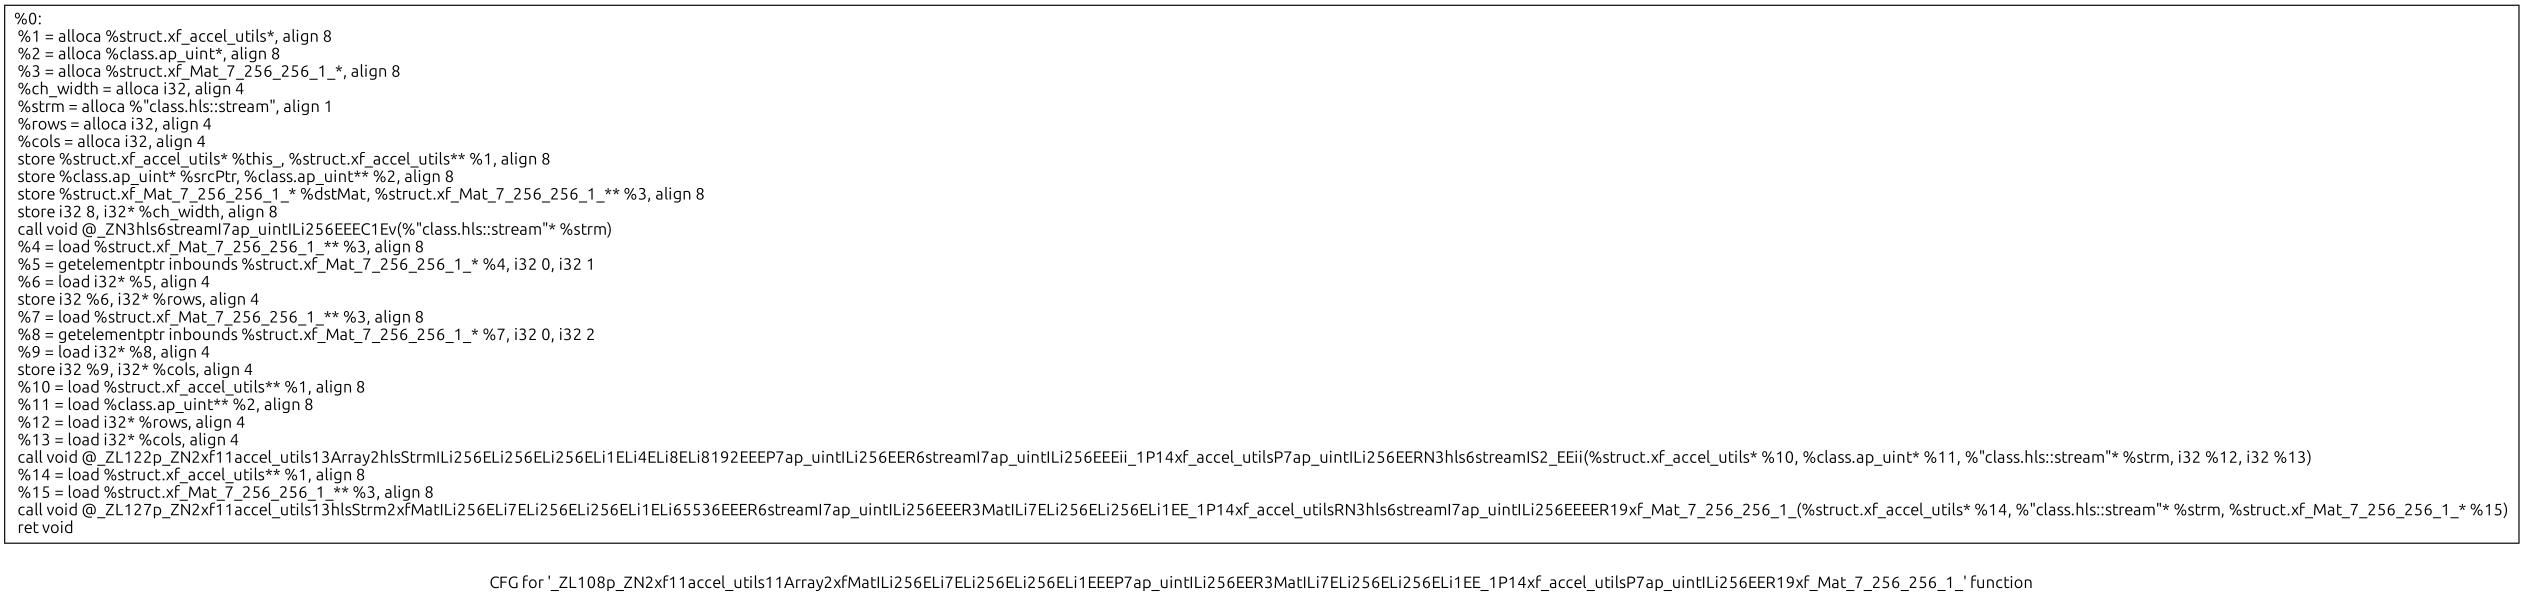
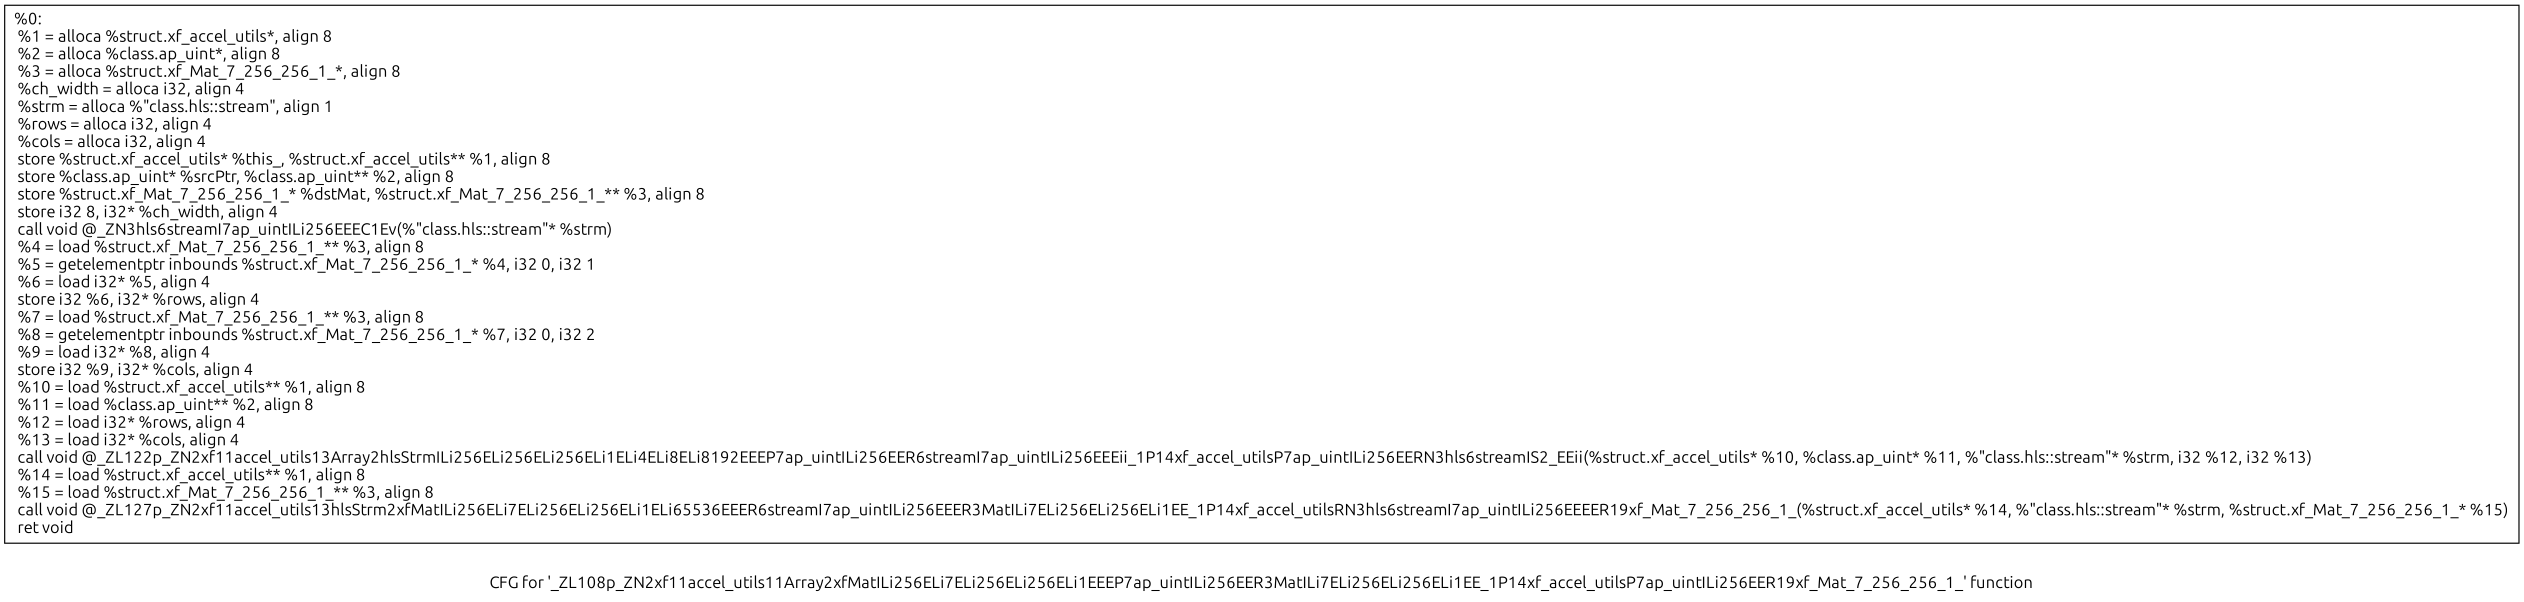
node "%0:": text "store i32 8, i32* %ch_width, align 8" -> "store i32 8, i32* %ch_width, align 4"
